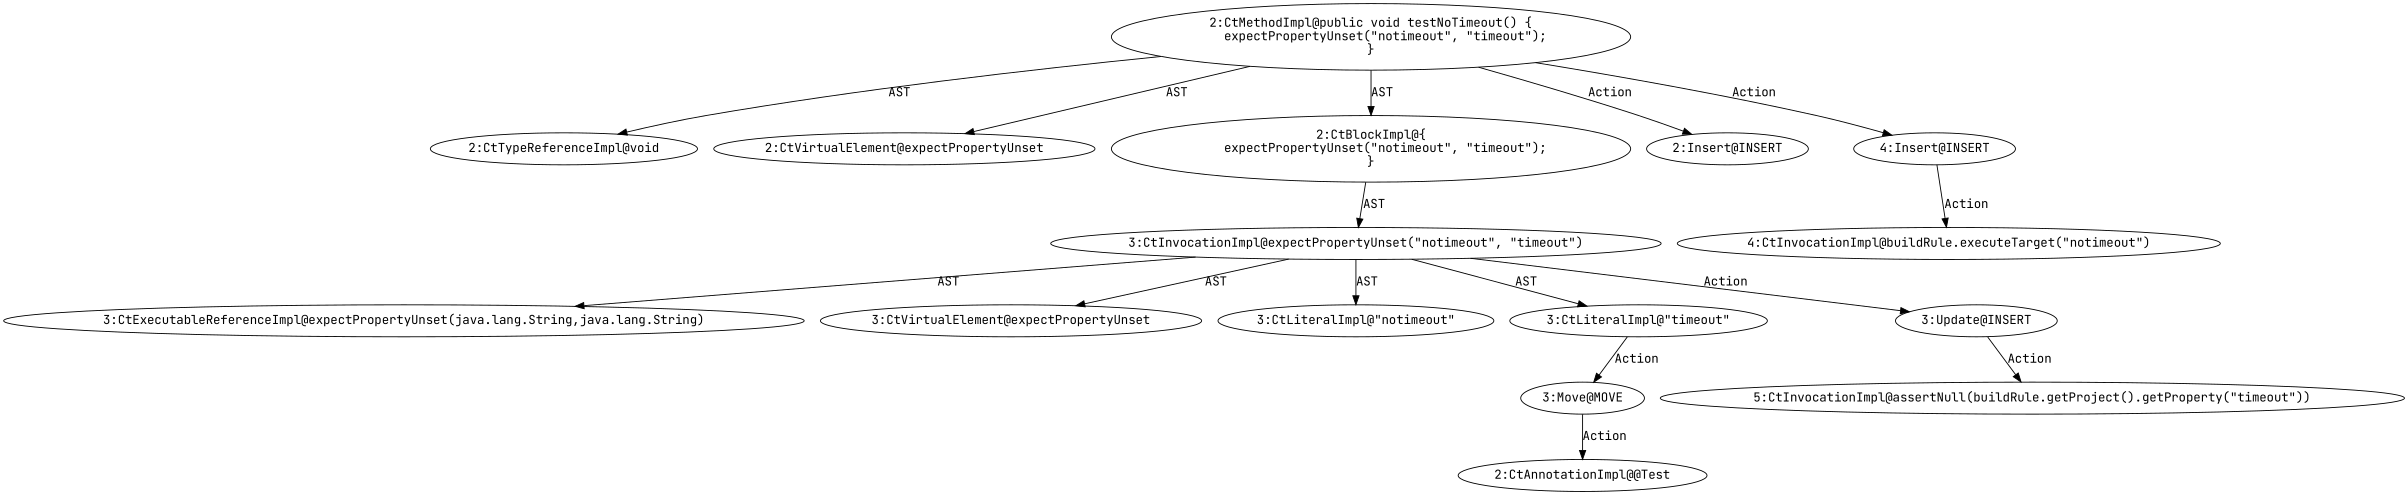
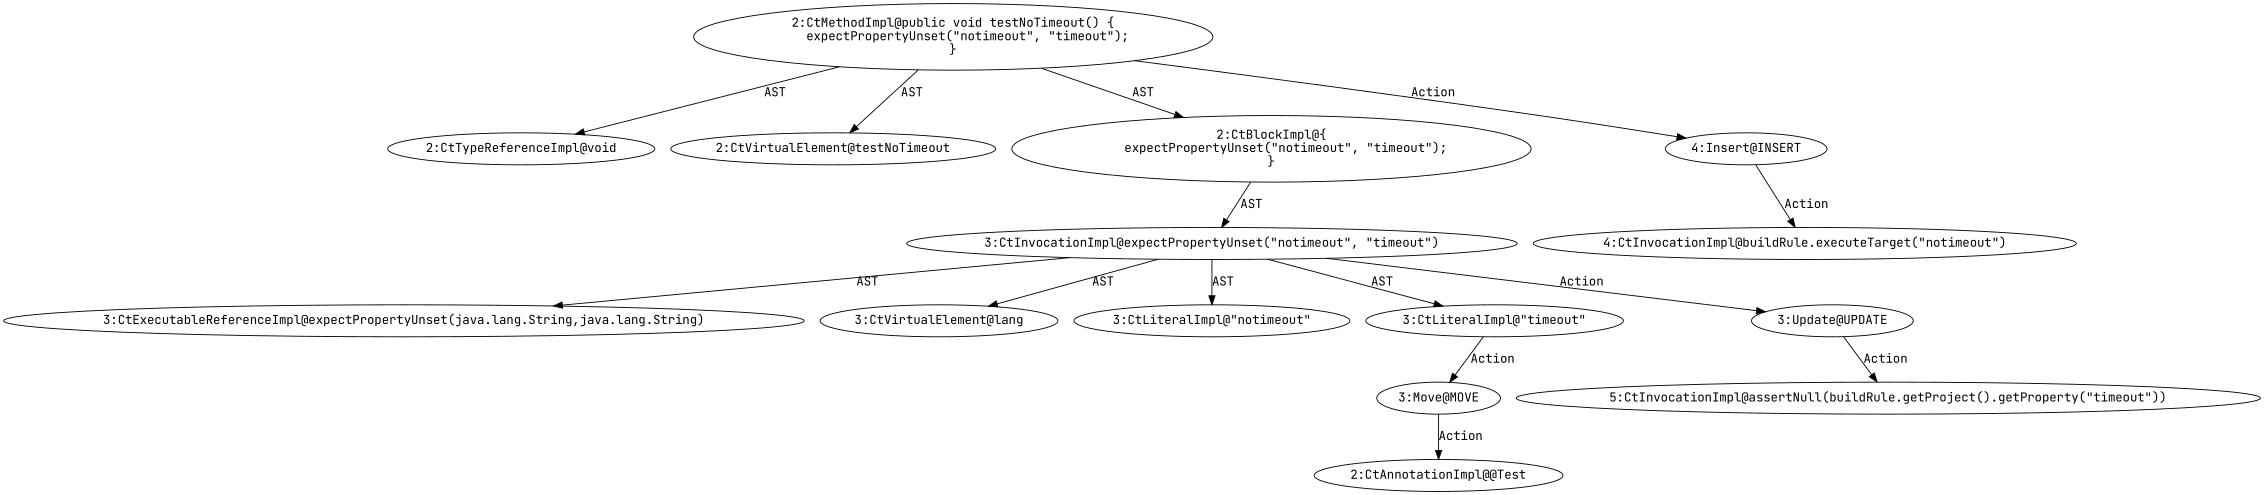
node "2:CtVirtualElement@expectPropertyUnset": label "2:CtVirtualElement@expectPropertyUnset" -> "2:CtVirtualElement@testNoTimeout"
node "2:Insert@INSERT": removed
node "3:CtVirtualElement@expectPropertyUnset": label "3:CtVirtualElement@expectPropertyUnset" -> "3:CtVirtualElement@lang"
node "3:Update@INSERT": label "3:Update@INSERT" -> "3:Update@UPDATE"
